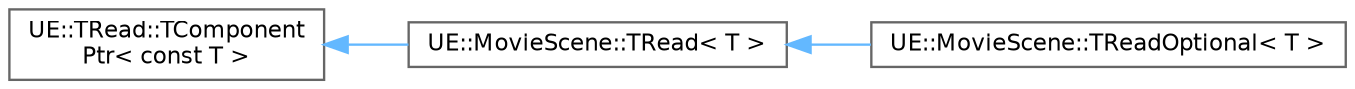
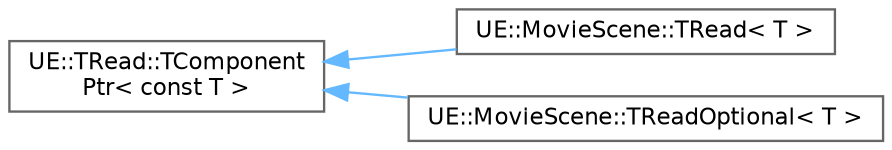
edge "UE::MovieScene::TReadOptional< T >" -> "UE::MovieScene::TRead< T >": now "UE::MovieScene::TReadOptional< T >" -> "UE::TRead::TComponent Ptr< const T >"
